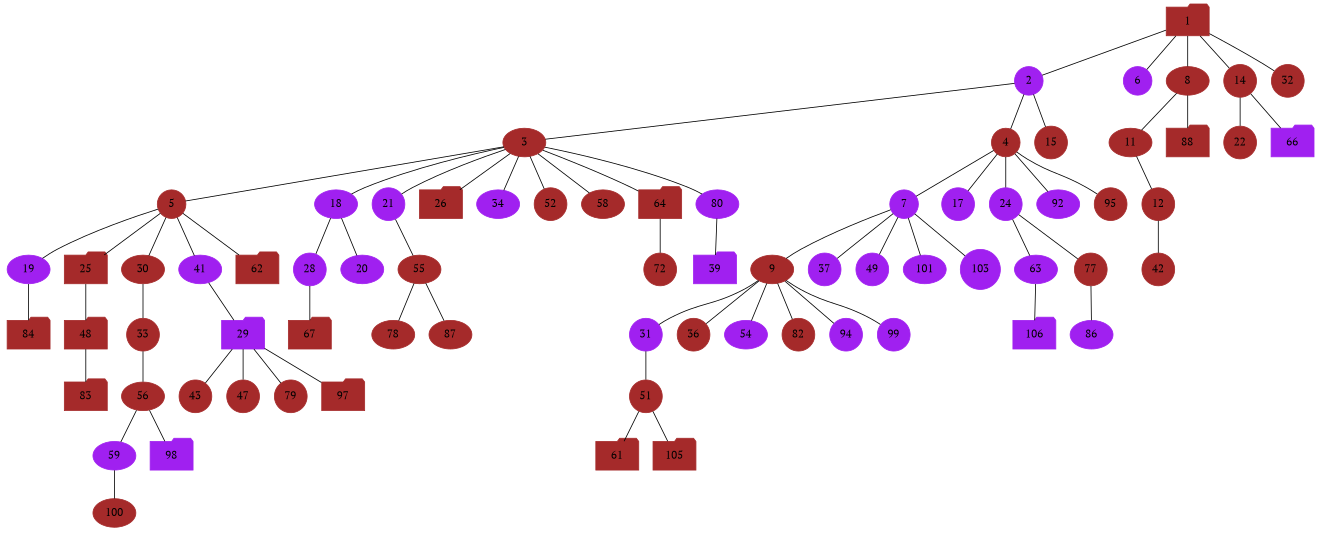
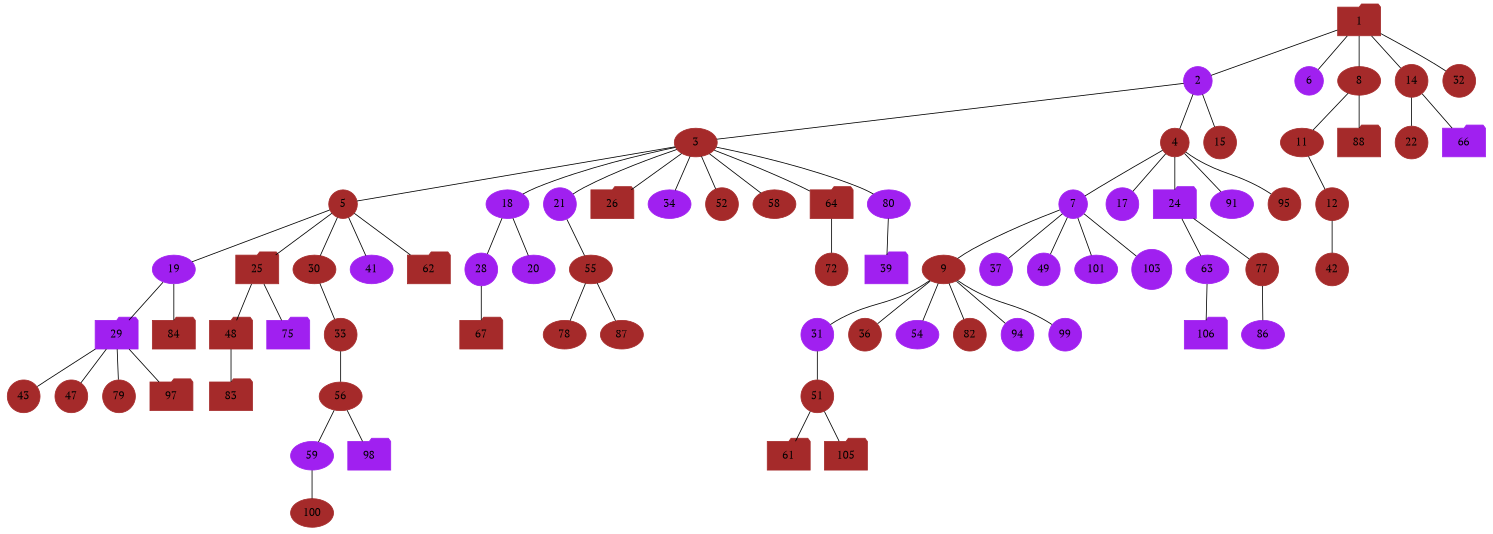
node "24": shape circle -> folder
node "92": label "92" -> "91"
edge "41" -- "29": now "19" -- "29"
node "75": added
